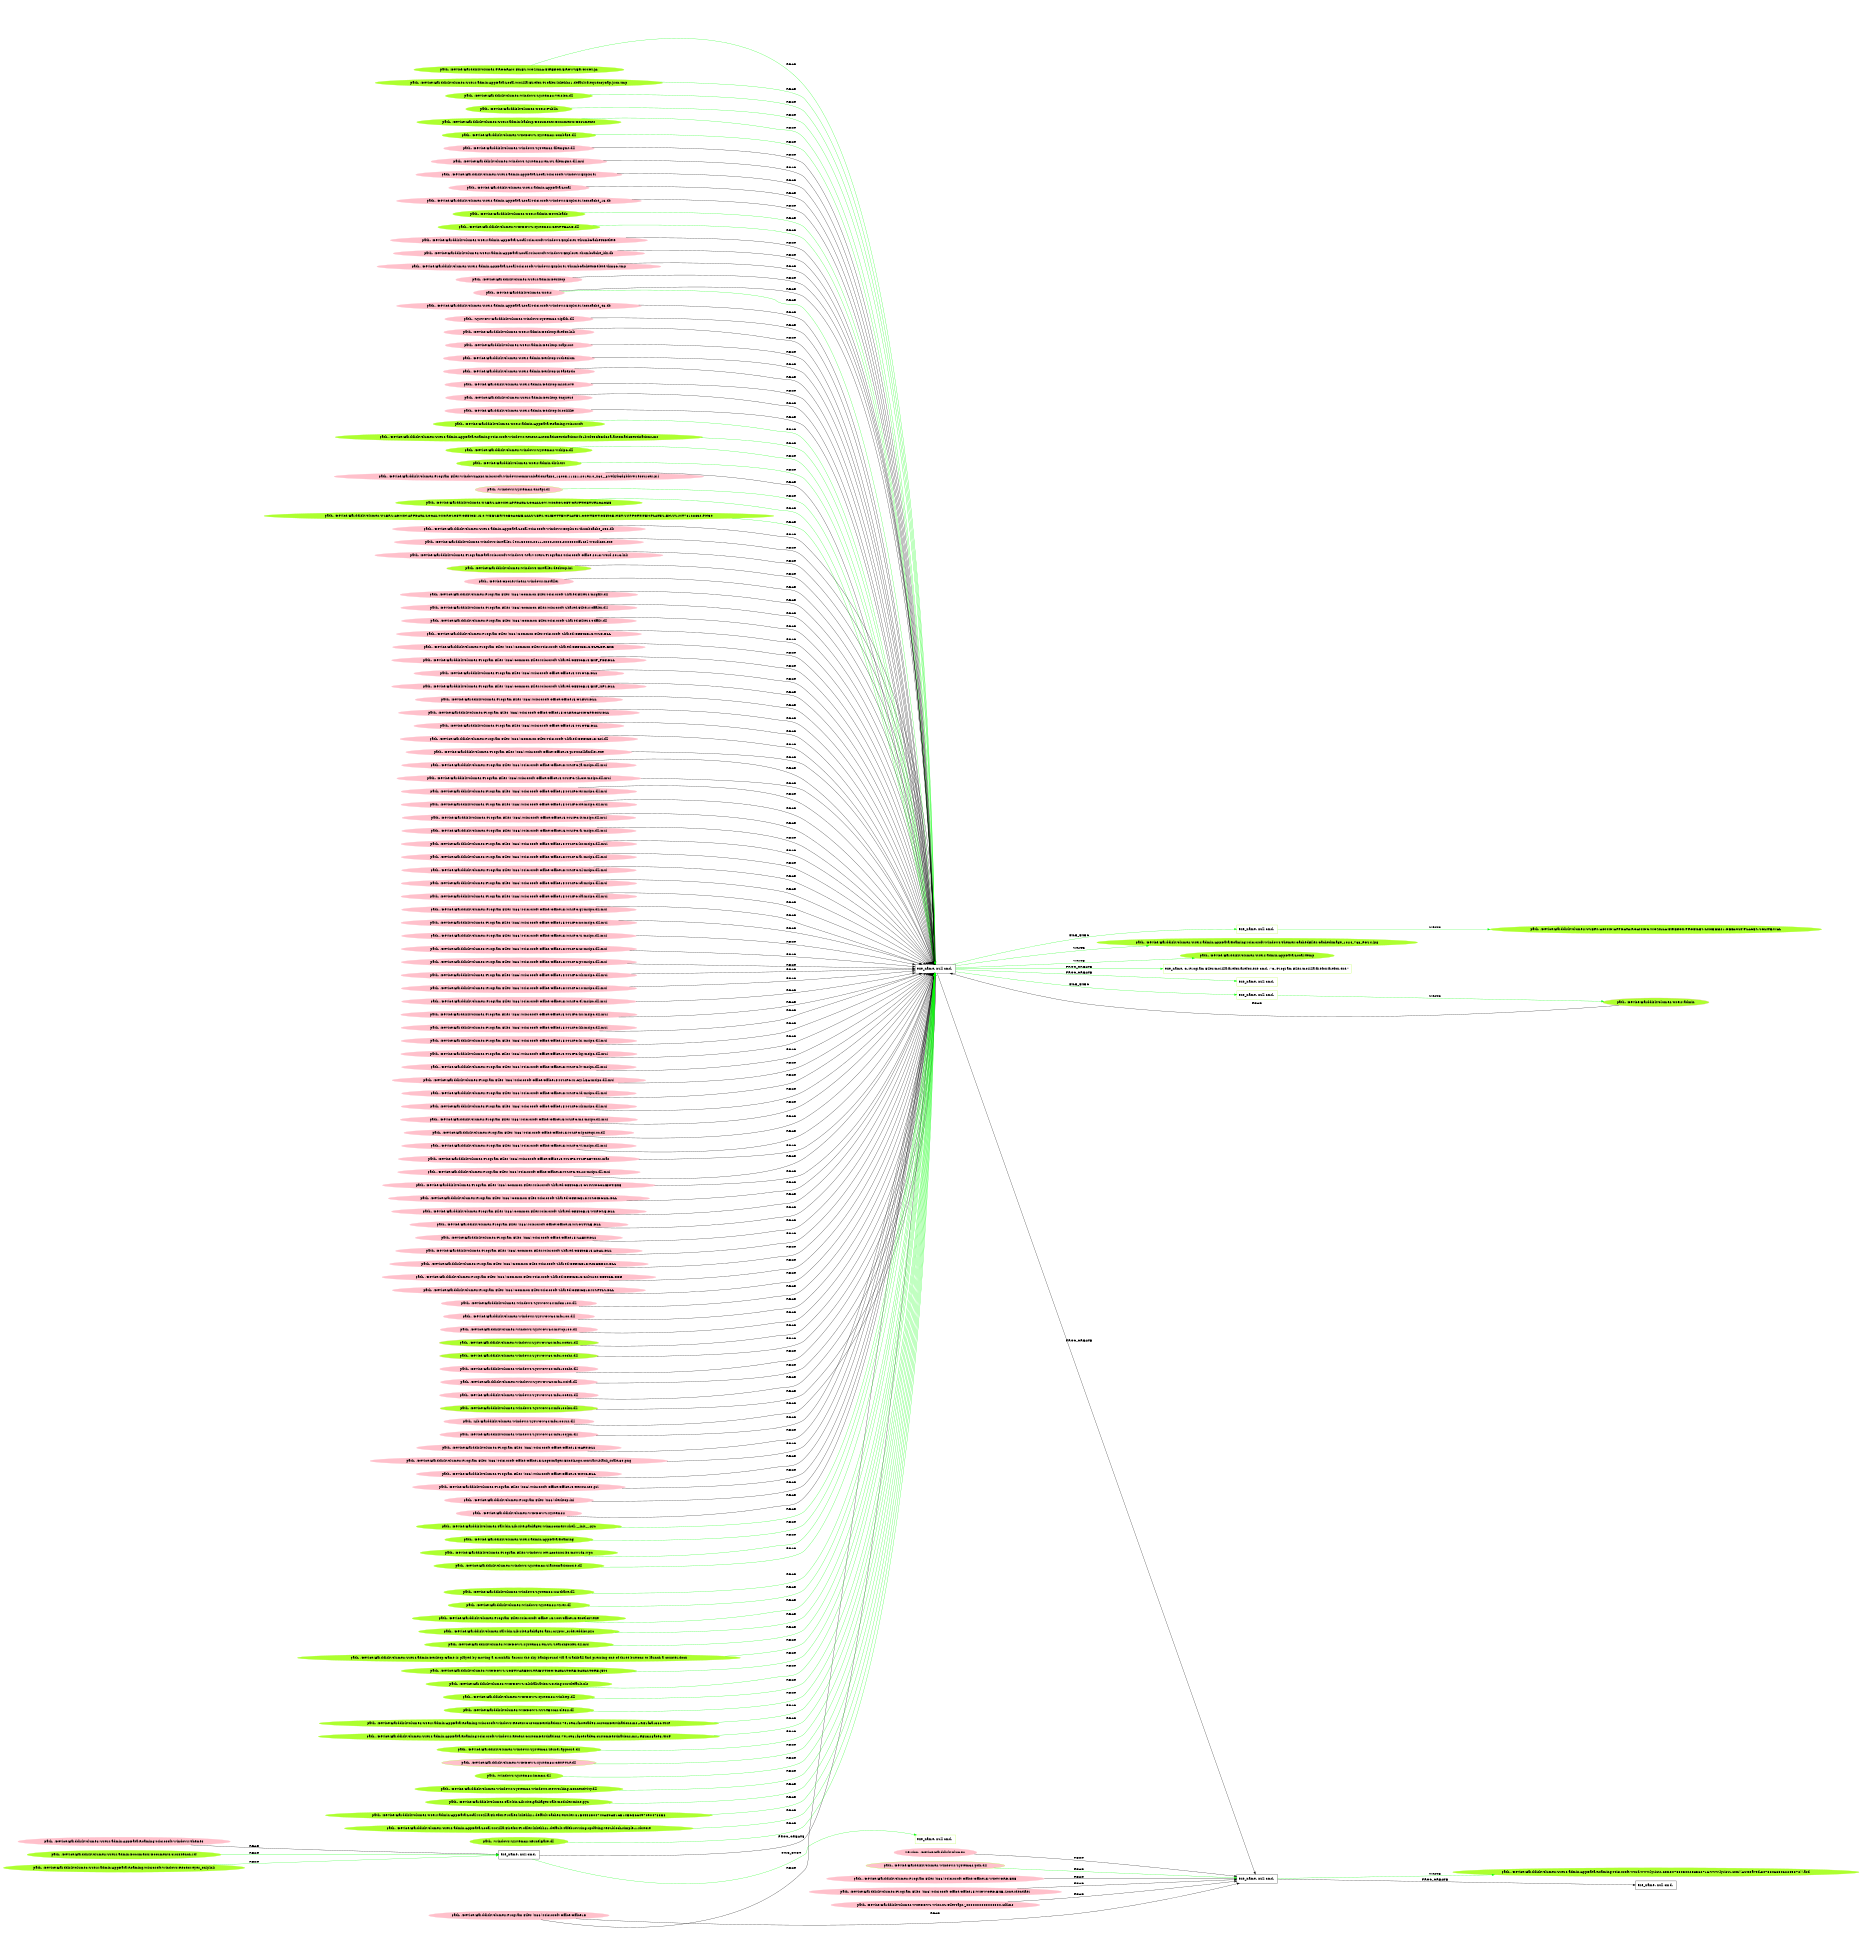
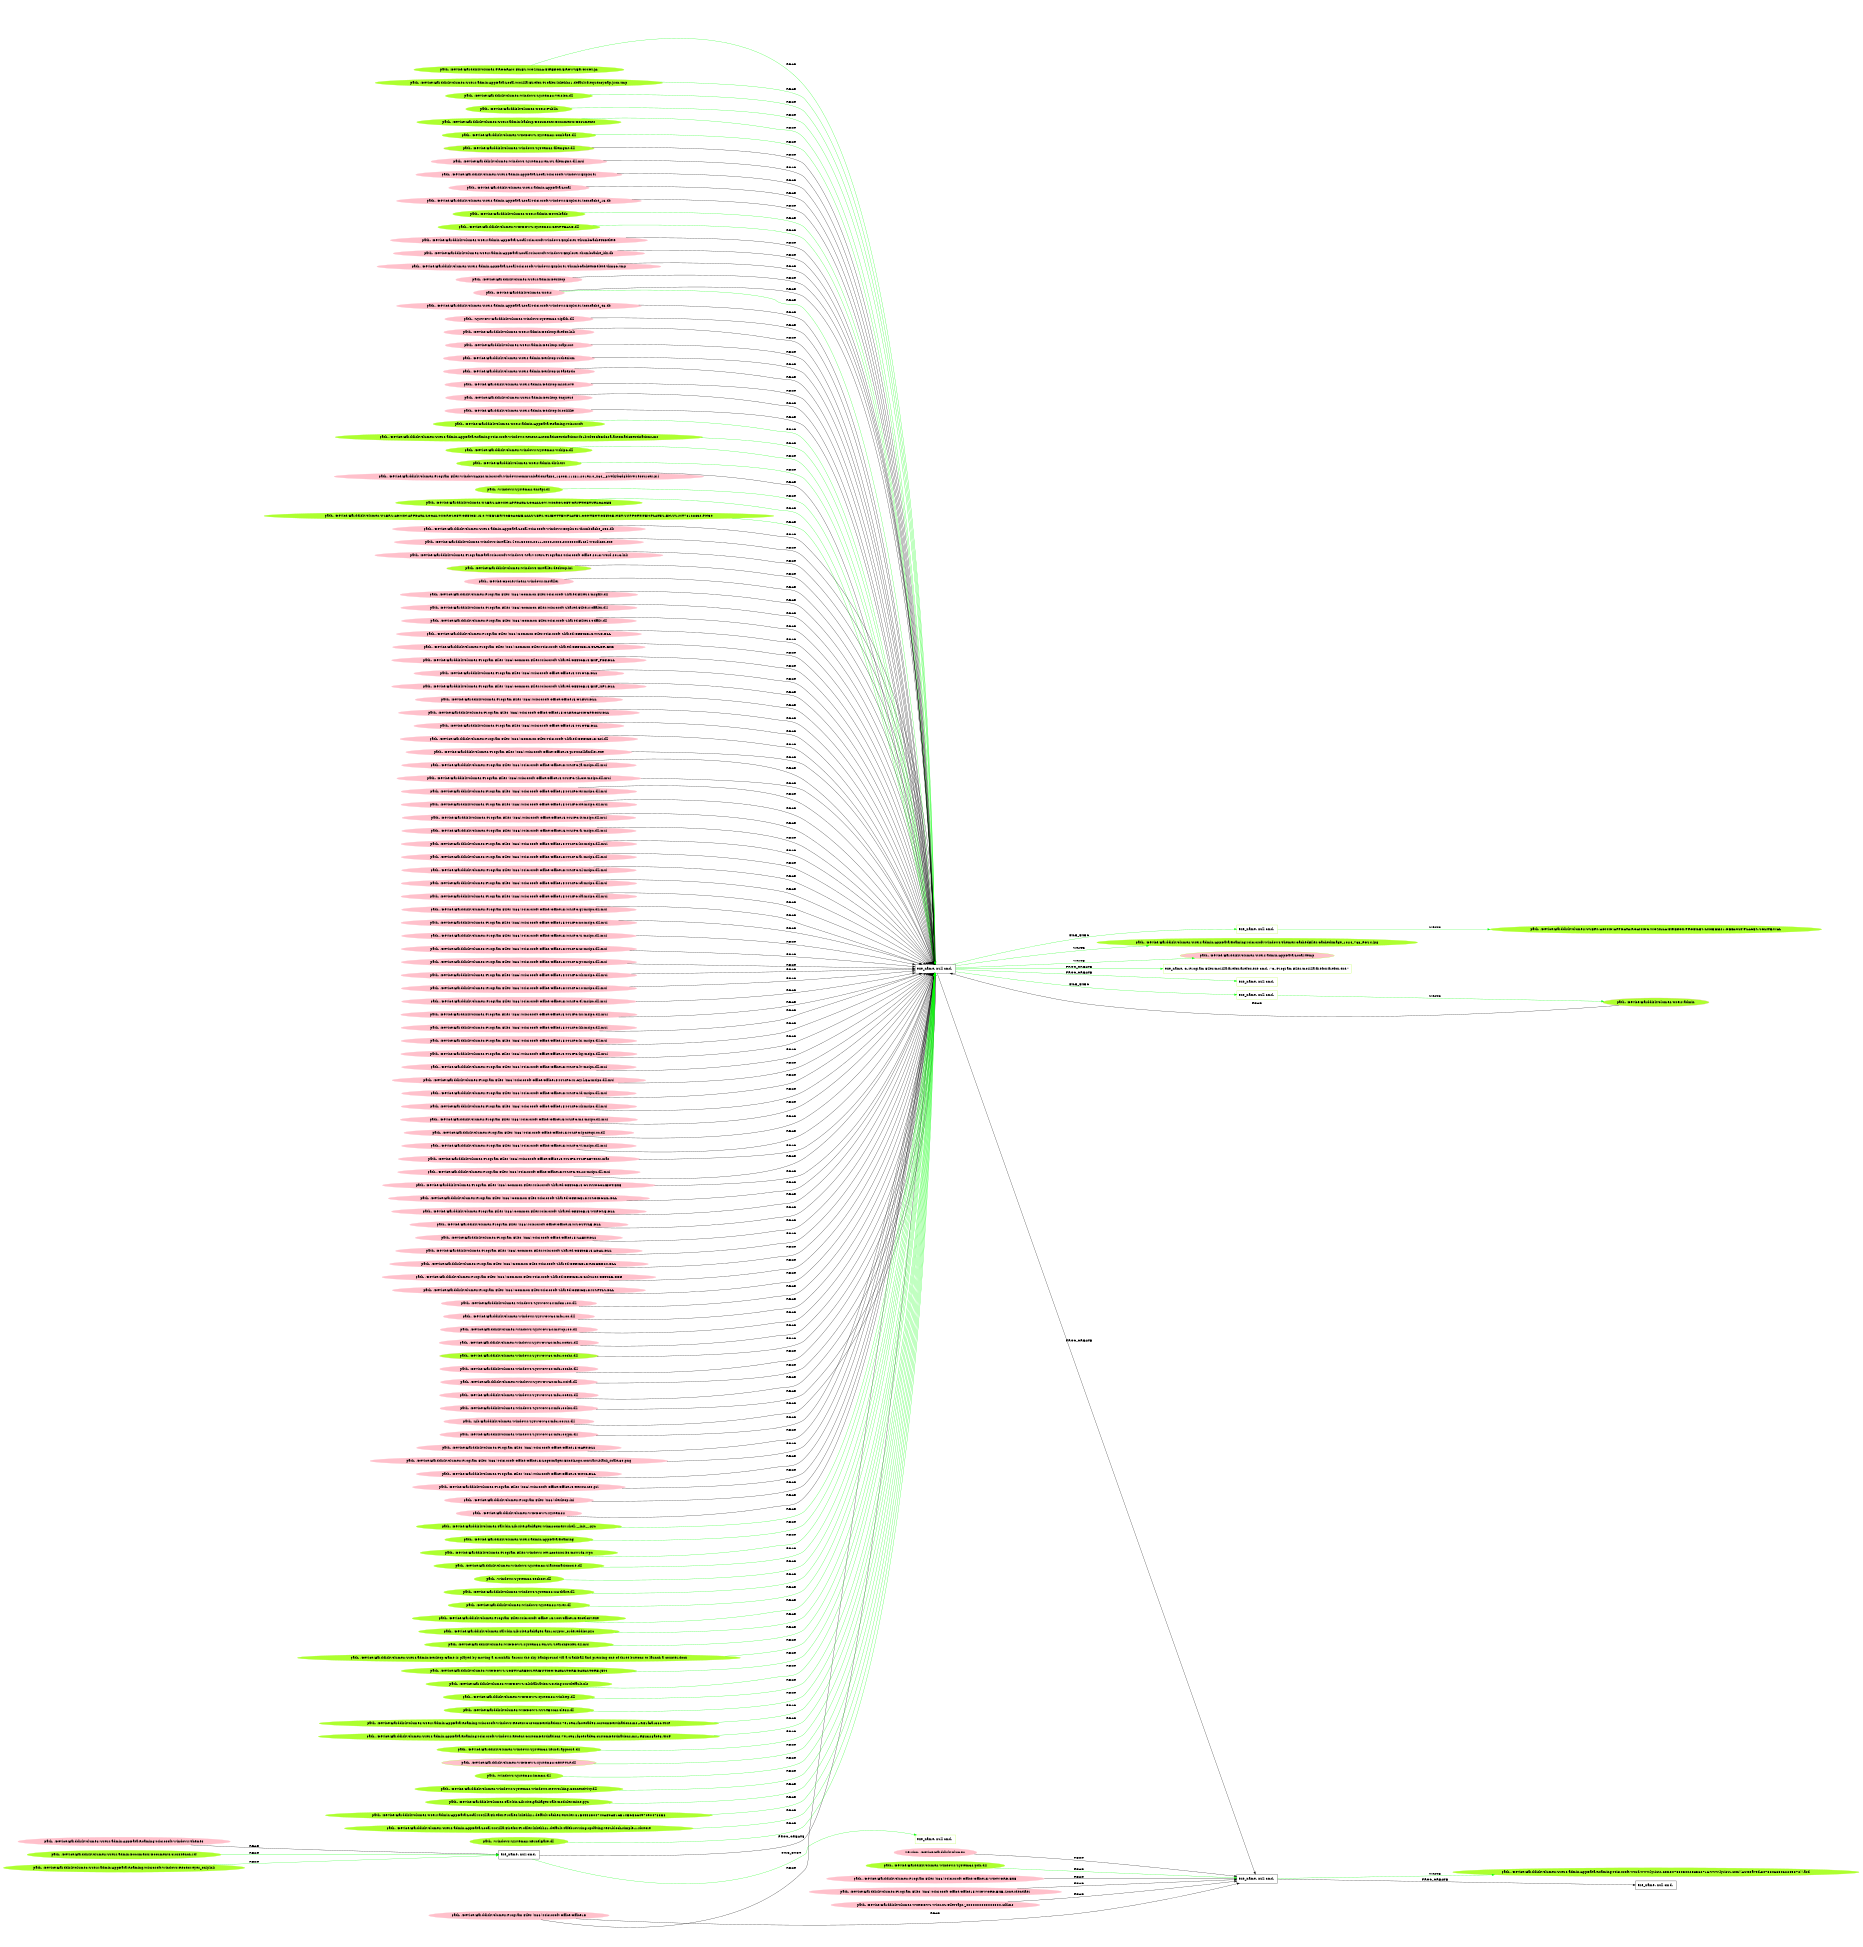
node "path: /Device/HarddiskVolume2/Windows/System32/filemgmt.dll": fillcolor pink -> greenyellow
node "path: /Windows/System32/dnsapi.dll": fillcolor pink -> greenyellow
node "path: /Device/HarddiskVolume2/Users/admin/AppData/Local/Temp": fillcolor greenyellow -> pink
node "path: /Device/HarddiskVolume2/Windows/SysWOW64/mfc100enu.dll": fillcolor greenyellow -> pink
node "path: /Device/HarddiskVolume2/Windows/SysWOW64/mfc100kor.dll": fillcolor greenyellow -> pink
node "path: /Windows/System32/sechost.dll": added
node "path: /Device/HarddiskVolume2/Windows/System32/pdh.dll": fillcolor pink -> greenyellow
